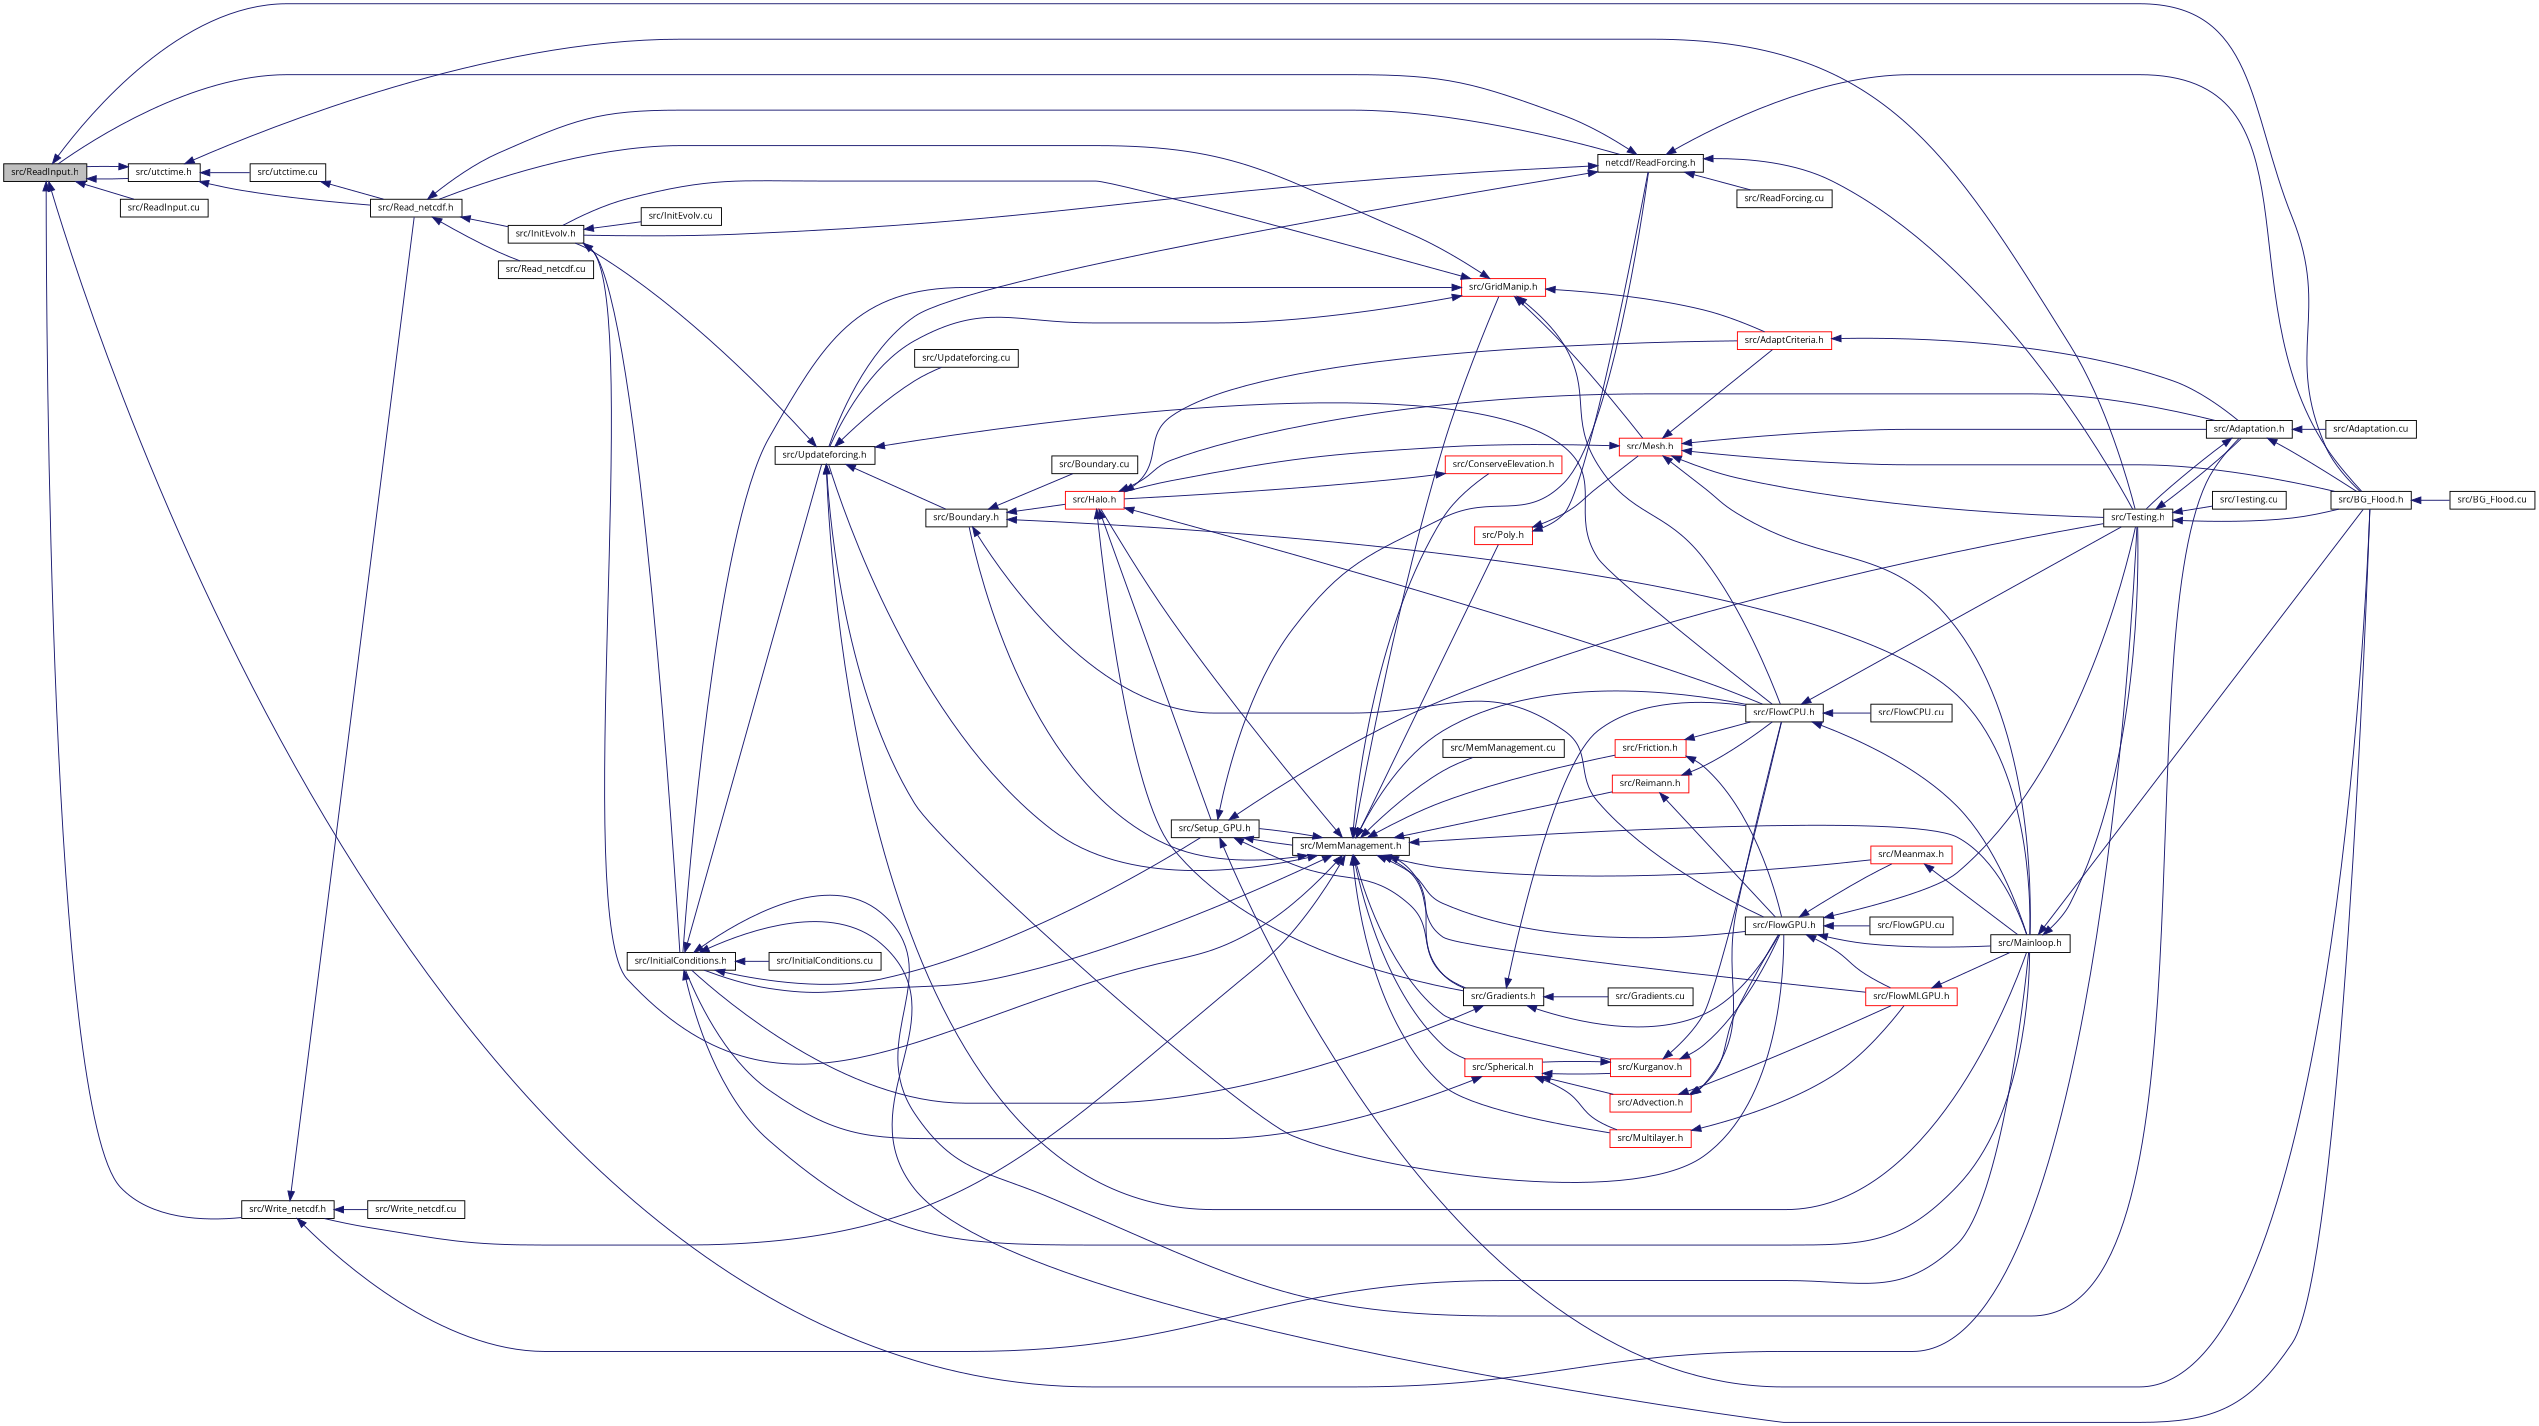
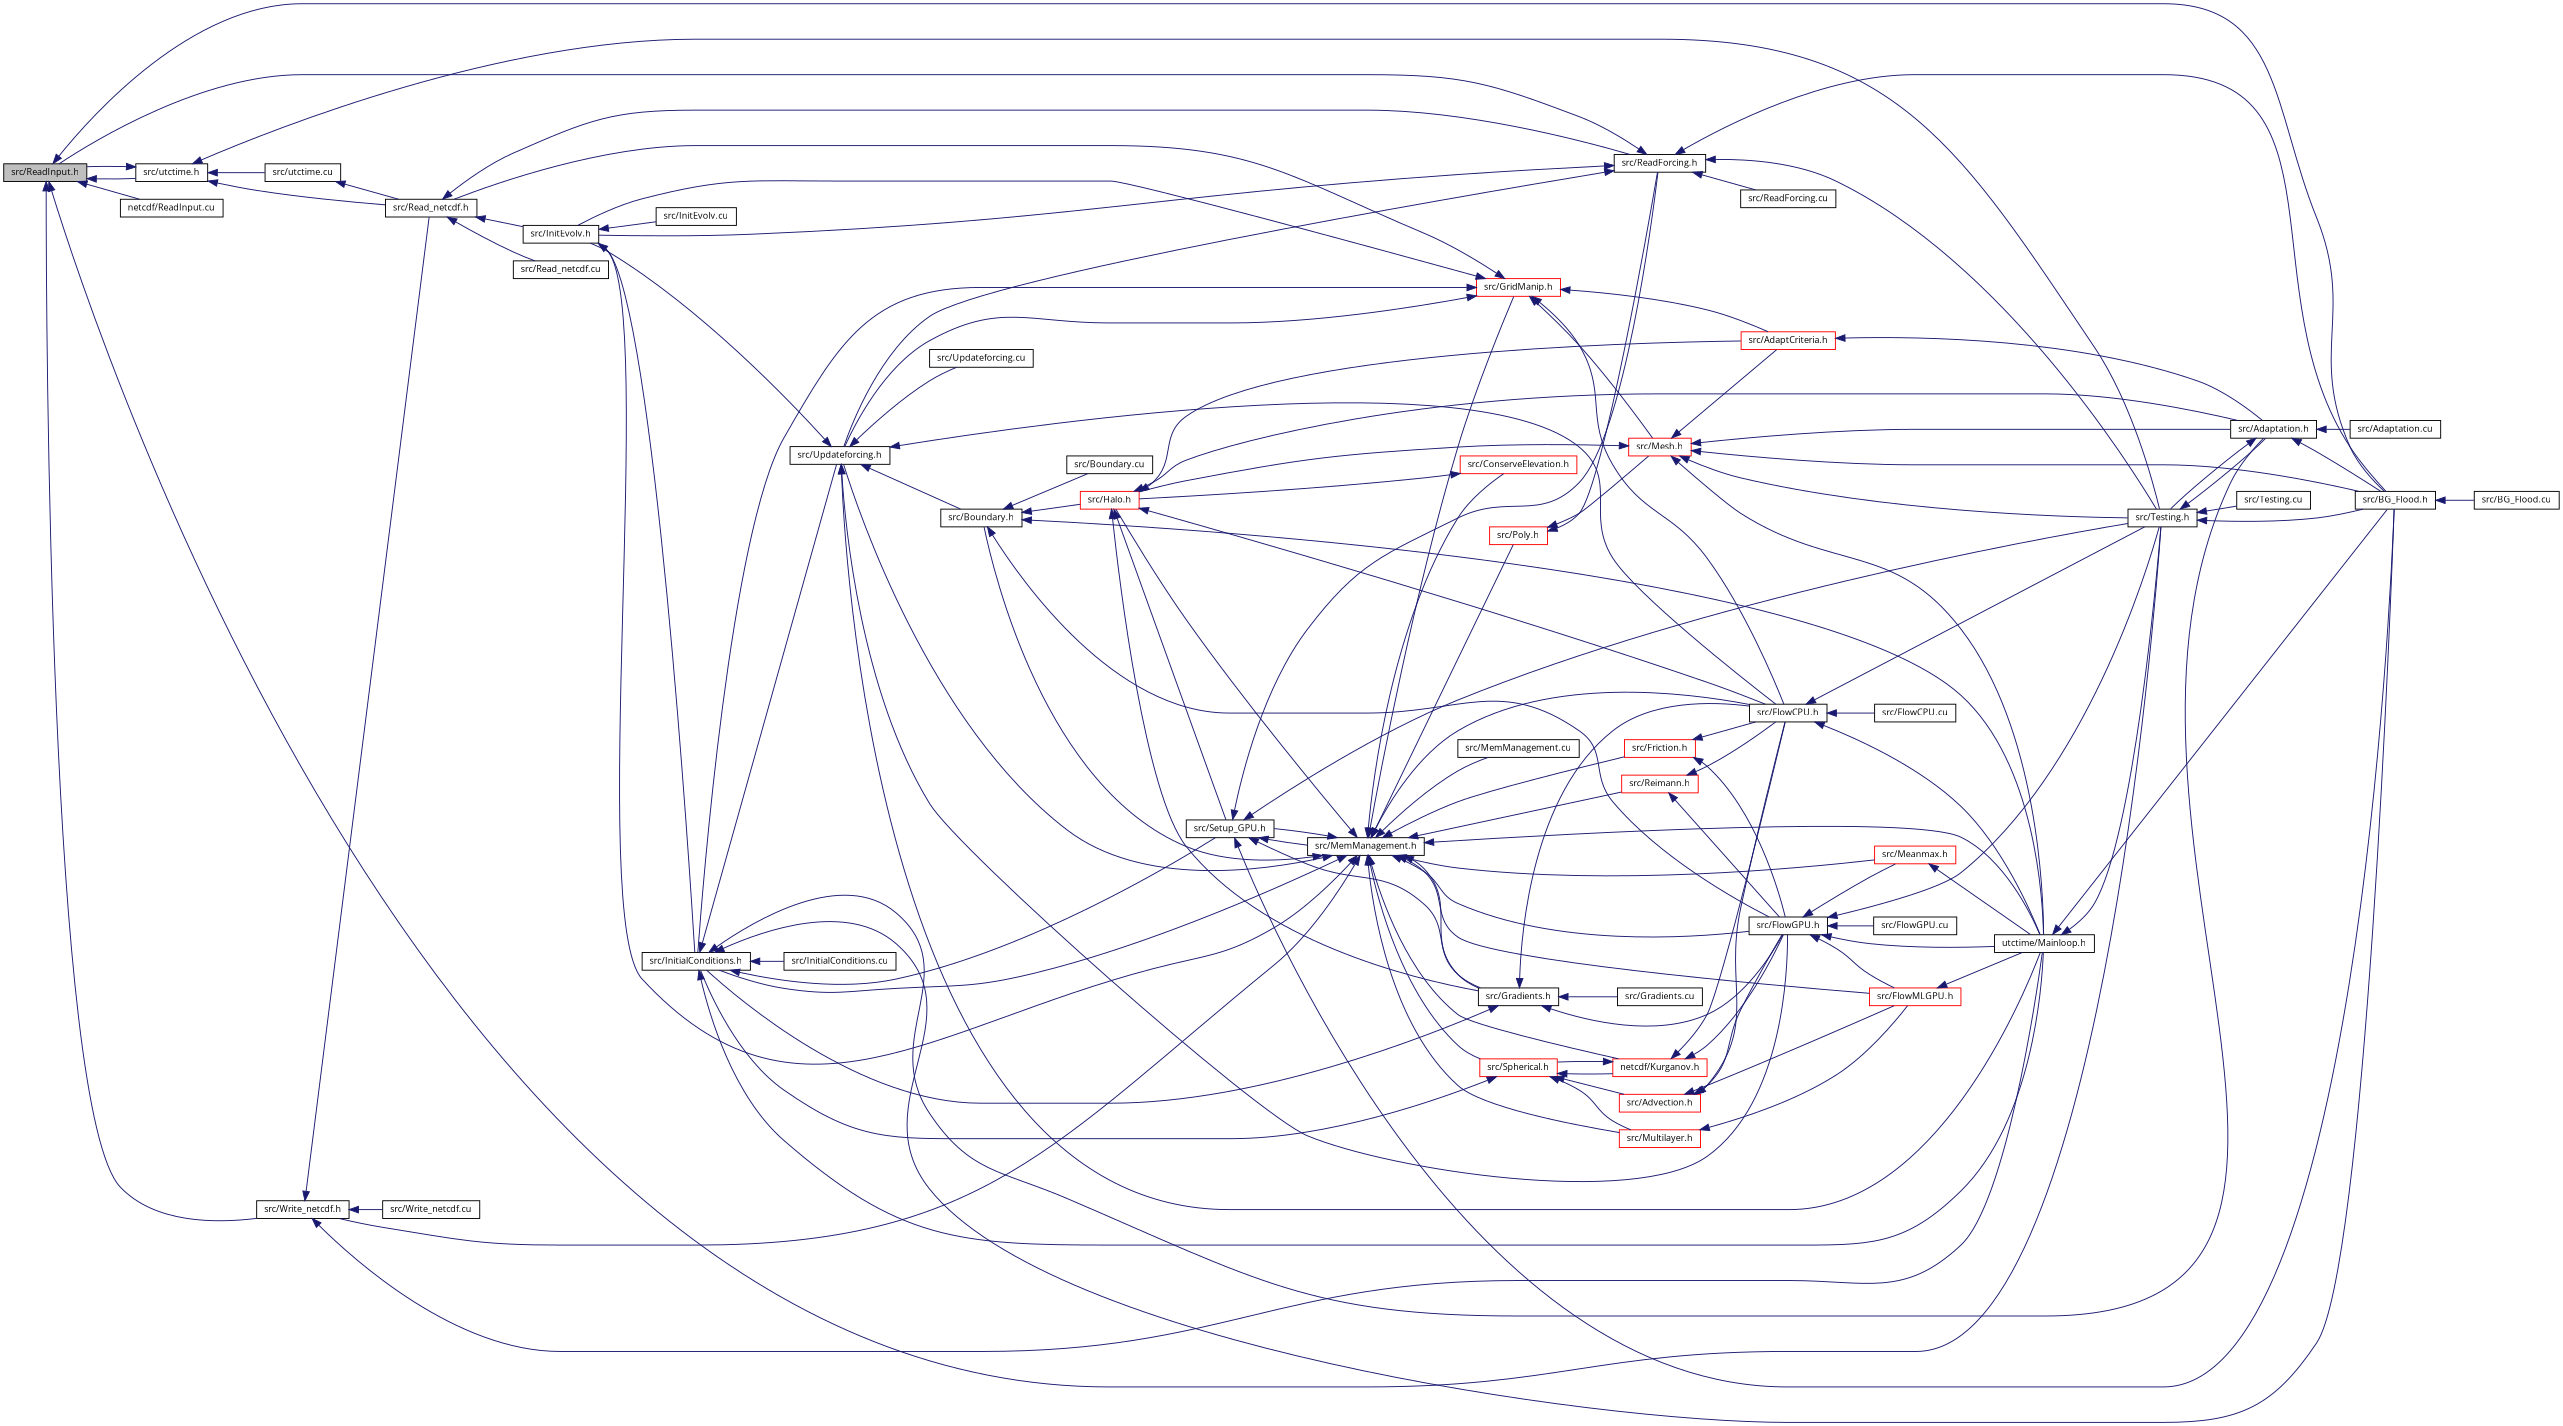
node "netcdf/ReadForcing.h": label "netcdf/ReadForcing.h" -> "src/ReadForcing.h"
node "src/ReadInput.cu": label "src/ReadInput.cu" -> "netcdf/ReadInput.cu"
node "src/Mainloop.h": label "src/Mainloop.h" -> "utctime/Mainloop.h"
node "src/Kurganov.h": label "src/Kurganov.h" -> "netcdf/Kurganov.h"
